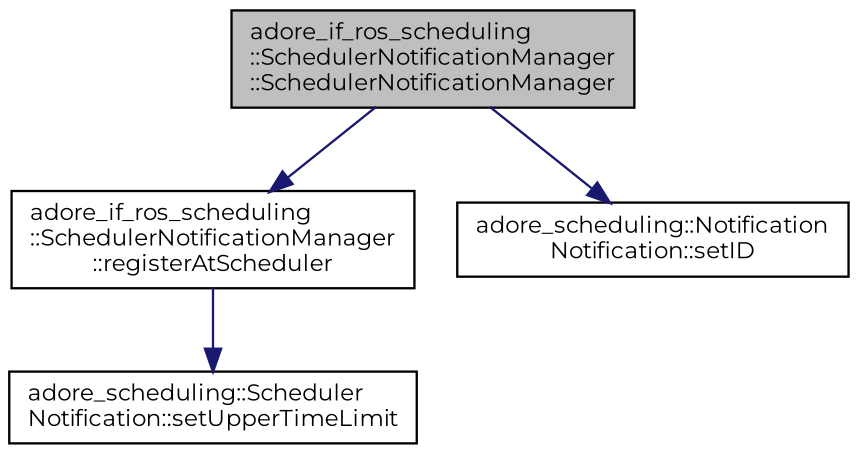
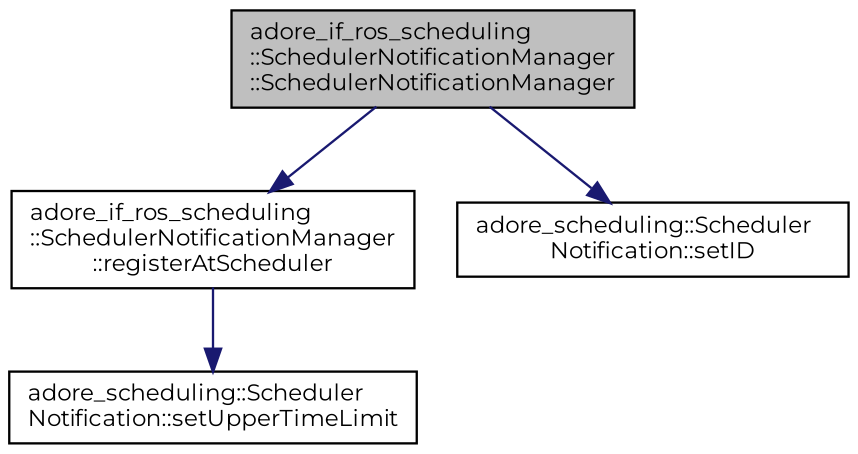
node "adore_scheduling::Notification Notification::setID": label "adore_scheduling::Notification Notification::setID" -> "adore_scheduling::Scheduler Notification::setID"
